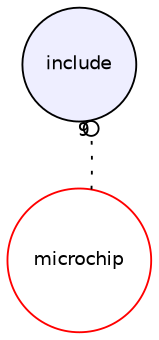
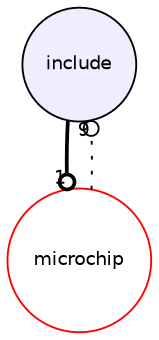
edge "include" -> "microchip": added
